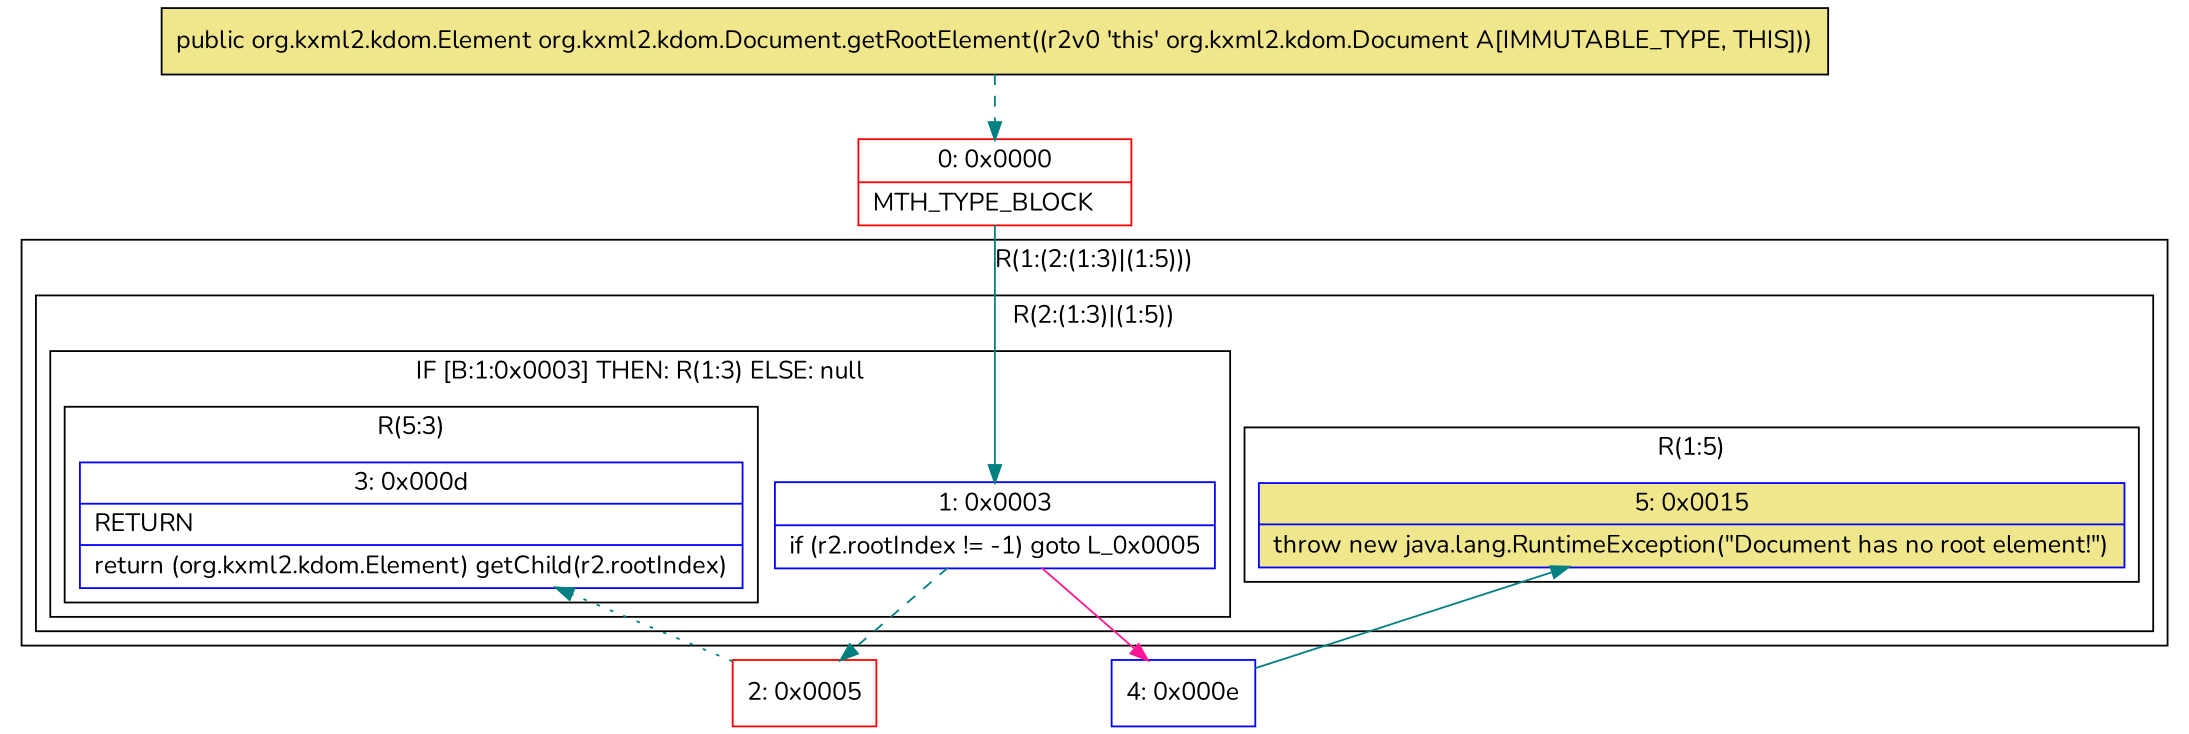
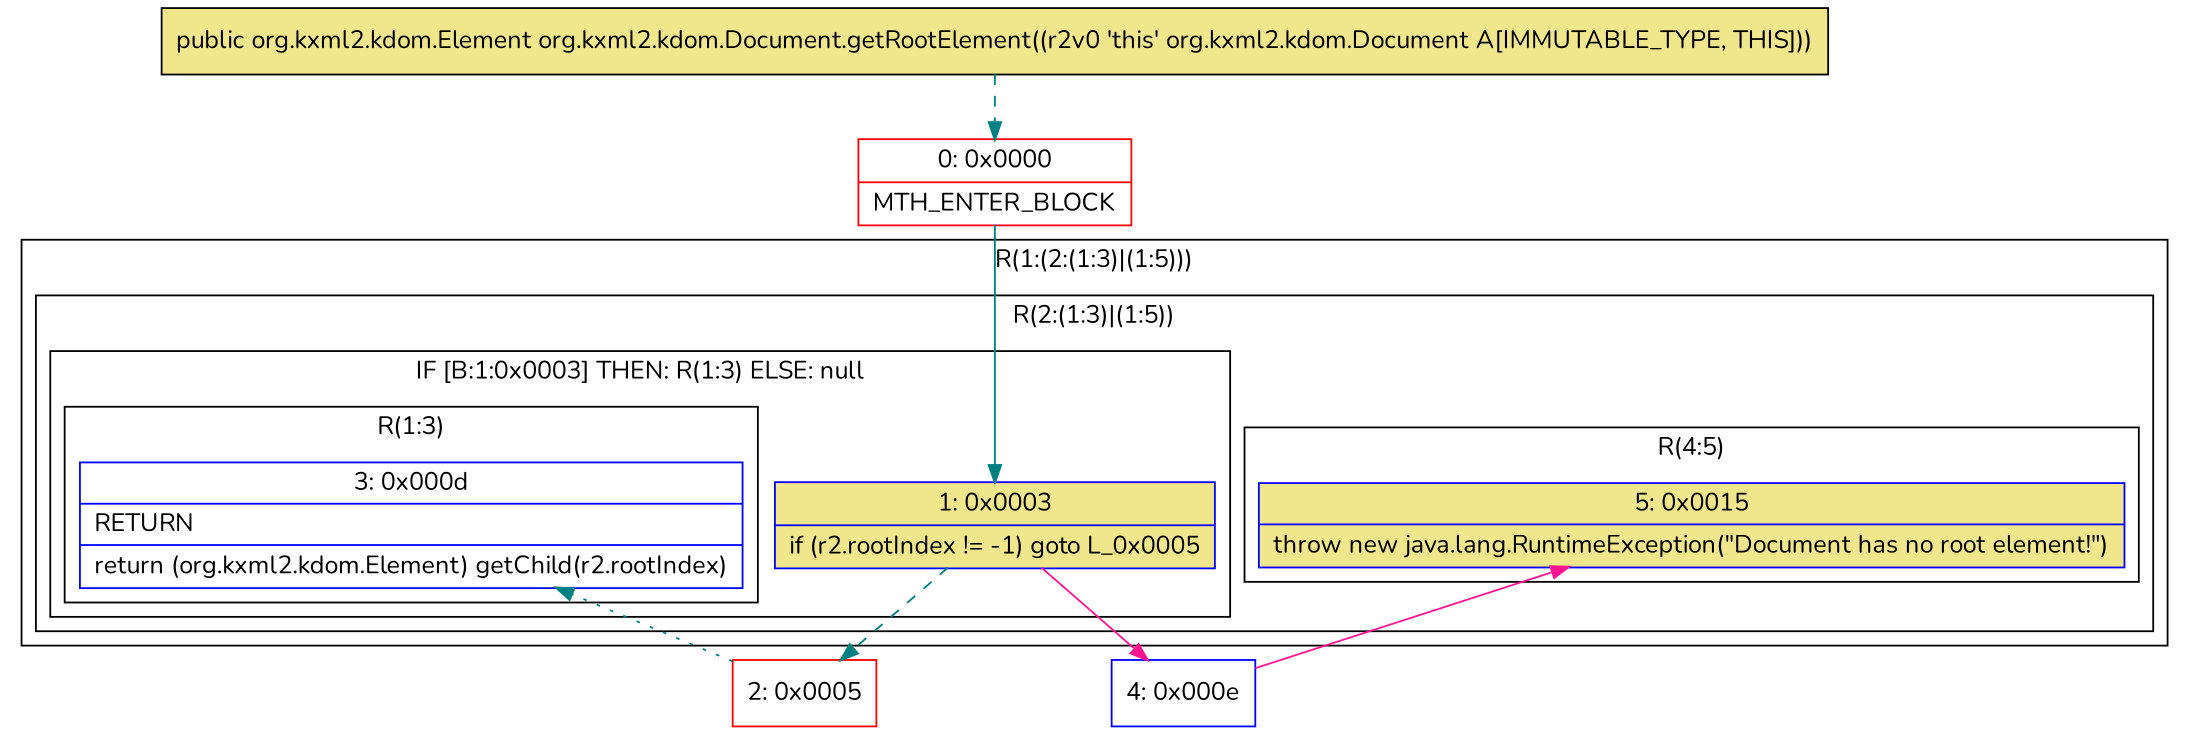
node "0: 0x0000": text "MTH_TYPE_BLOCK" -> "MTH_ENTER_BLOCK"
cluster "R(5:3)": label "R(5:3)" -> "R(1:3)"
cluster "R(1:5)": label "R(1:5)" -> "R(4:5)"
node "1: 0x0003": fillcolor white -> khaki
edge "4: 0x000e" -> "5: 0x0015": color teal -> deeppink
